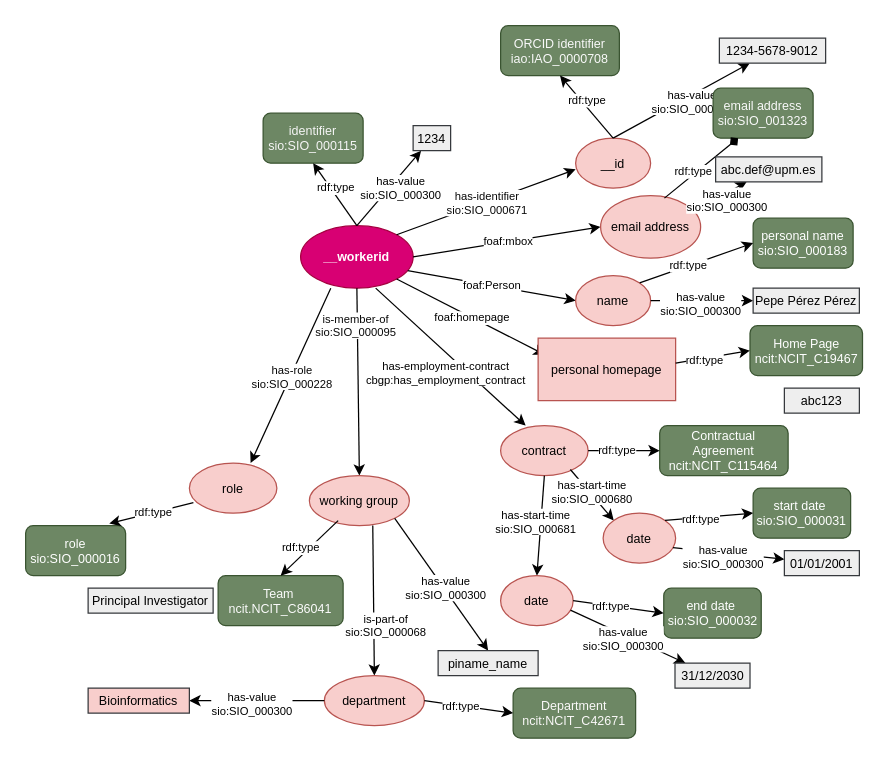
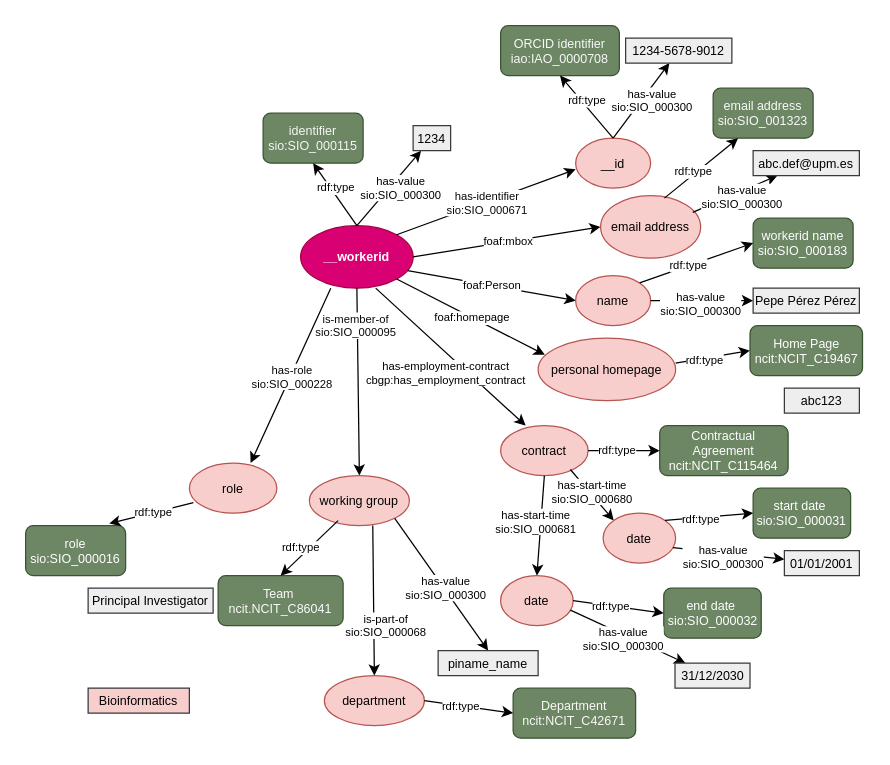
node "1234-5678-9012": moved (773, 51) -> (679, 51)
edge "email address" -> "email address sio:SIO_001323": arrowhead diamond -> classic
node "abc.def@upm.es": moved (769, 169) -> (806, 163)
node "personal name sio:SIO_000183": label "personal name sio:SIO_000183" -> "workerid name sio:SIO_000183"
node "personal homepage": shape rectangle -> ellipse
edge "department" -> "Bioinformatics": removed, label "has-value sio:SIO_000300"
